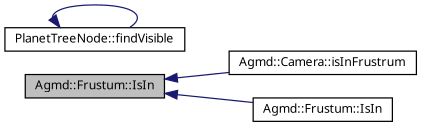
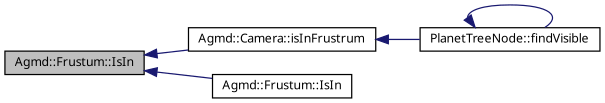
edge "PlanetTreeNode::findVisible" -> "Agmd::Camera::isInFrustrum": added
